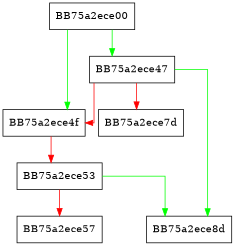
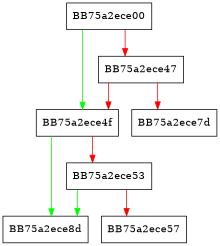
edge "BB75a2ece00" -> "BB75a2ece47": color green -> red
edge "BB75a2ece47" -> "BB75a2ece8d": now "BB75a2ece4f" -> "BB75a2ece8d"
